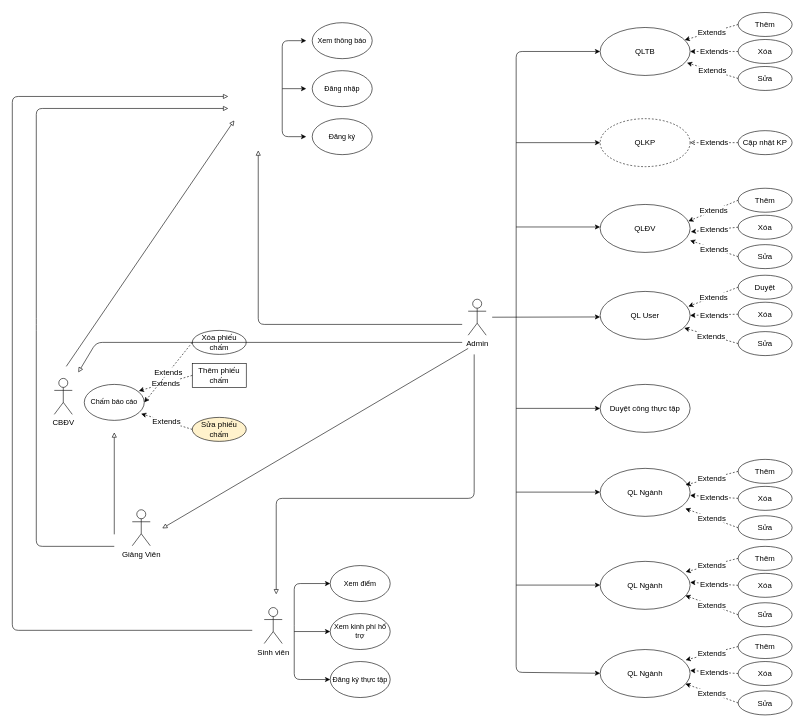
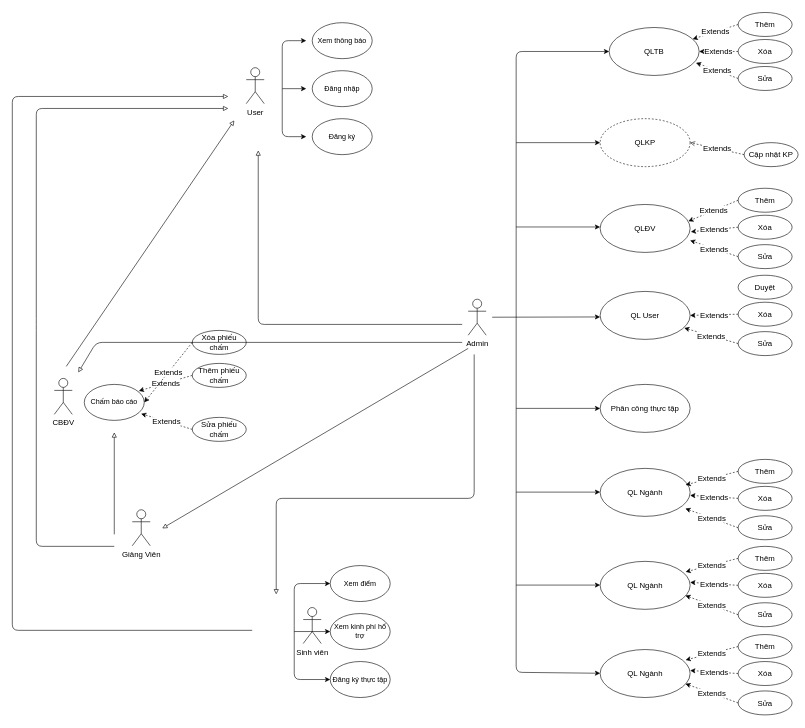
node "QLTB": moved (645, 51) -> (654, 51)
node "User": added
node "Cập nhật KP": moved (765, 143) -> (771, 155)
edge "Duyệt" -> "QL User": removed, label "Extends"
node "Thêm phiếu chấm": shape rectangle -> ellipse
node "Duyệt công thực tập": label "Duyệt công thực tập" -> "Phân công thực tập"
node "Sửa phiếu chấm": fillcolor #fff2cc -> #ffffff
node "Sinh viên": moved (273, 626) -> (312, 626)
